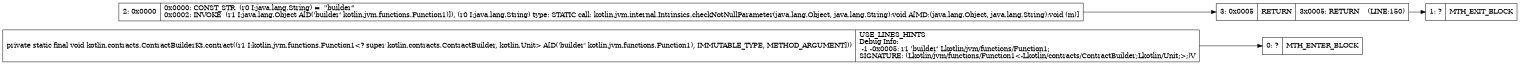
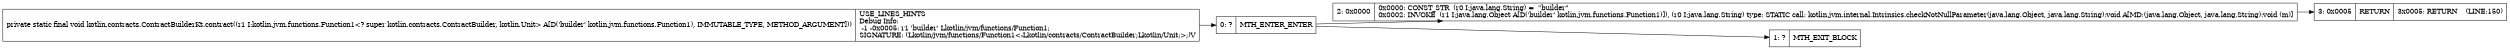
edge "3: 0x0005" -> "1: ?": now "0: ?" -> "1: ?"
edge "0: ?" -> "2: 0x0000": added
node "0: ?": text "MTH_ENTER_BLOCK" -> "MTH_ENTER_ENTER"
